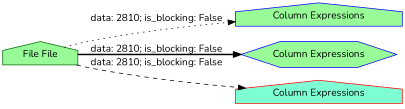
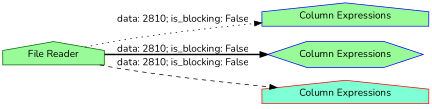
node "File File": label "File File" -> "File Reader"
